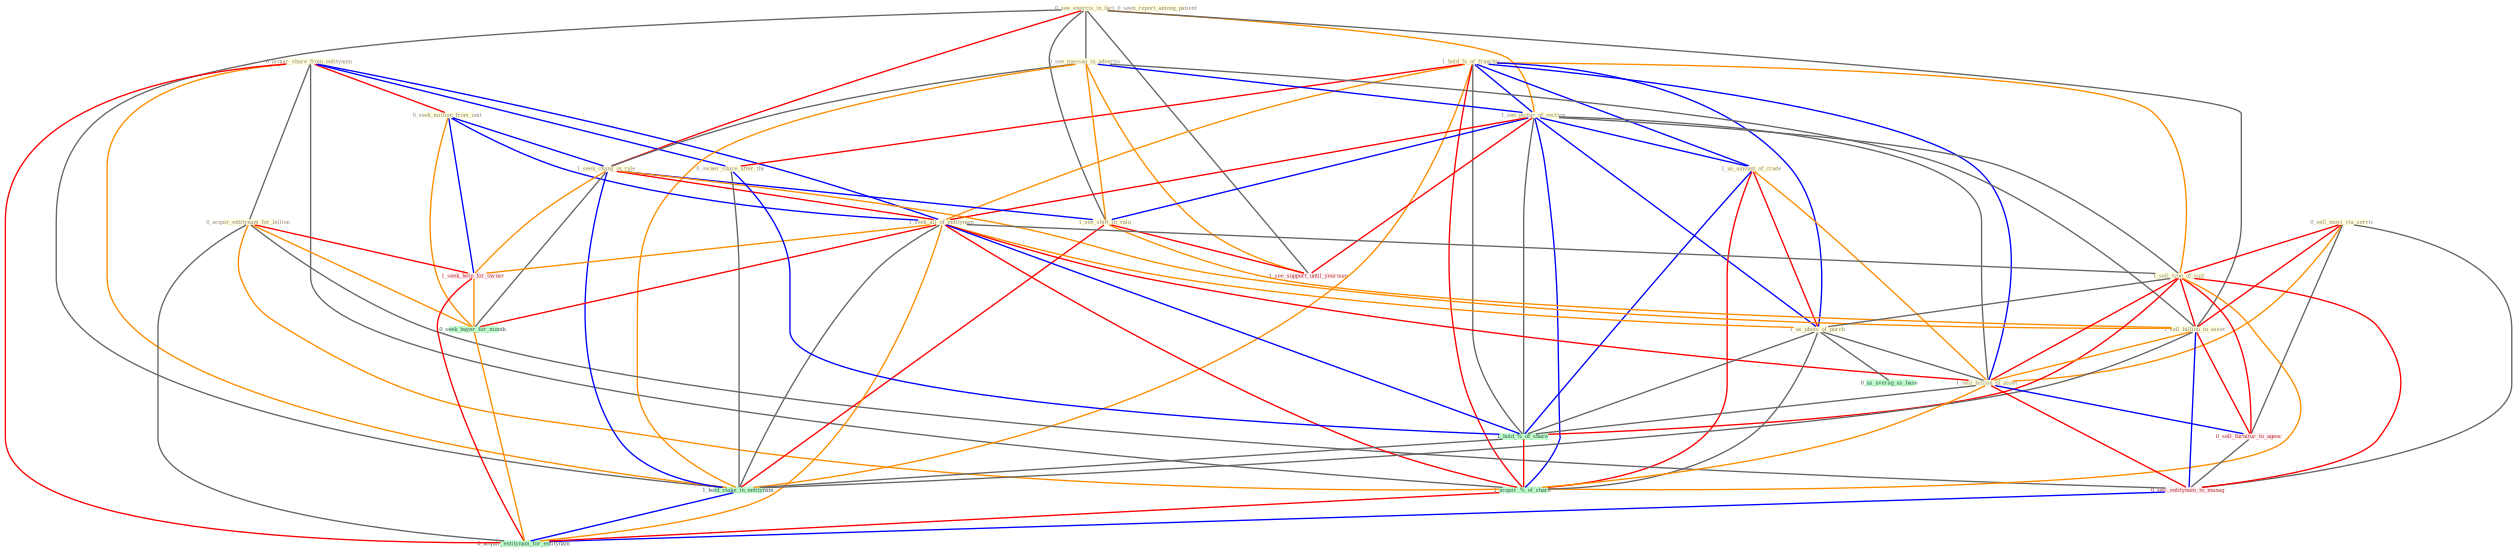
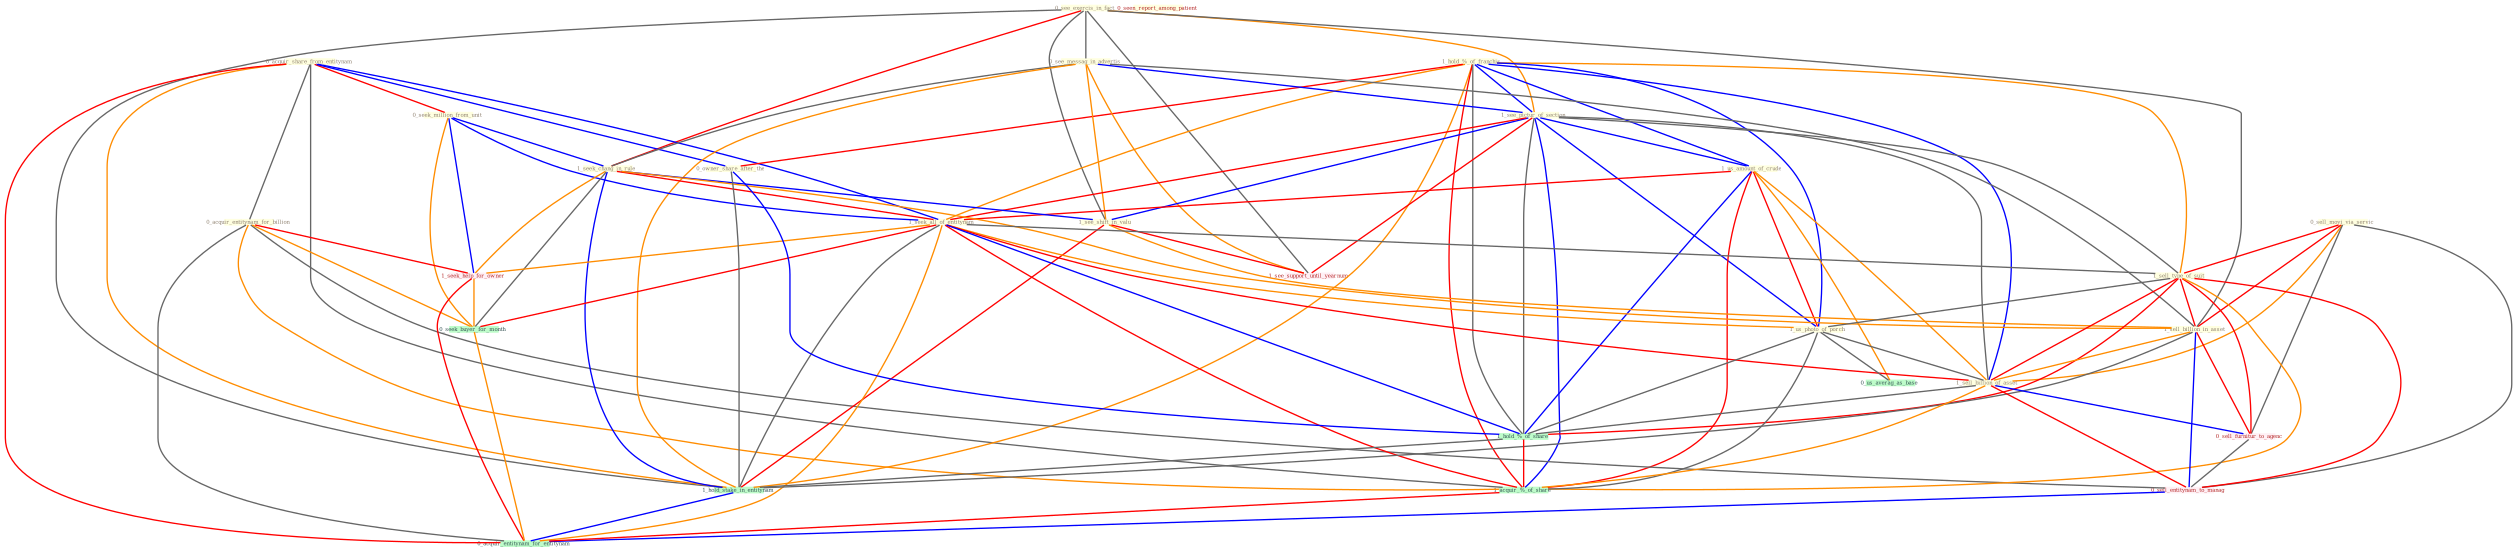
node "0_seen_report_among_patient": fontcolor #8b7d6b -> #b22222
edge "1_us_amount_of_crude" -- "1_seek_all_of_entitynam": added
edge "1_us_amount_of_crude" -- "0_us_averag_as_base": added
